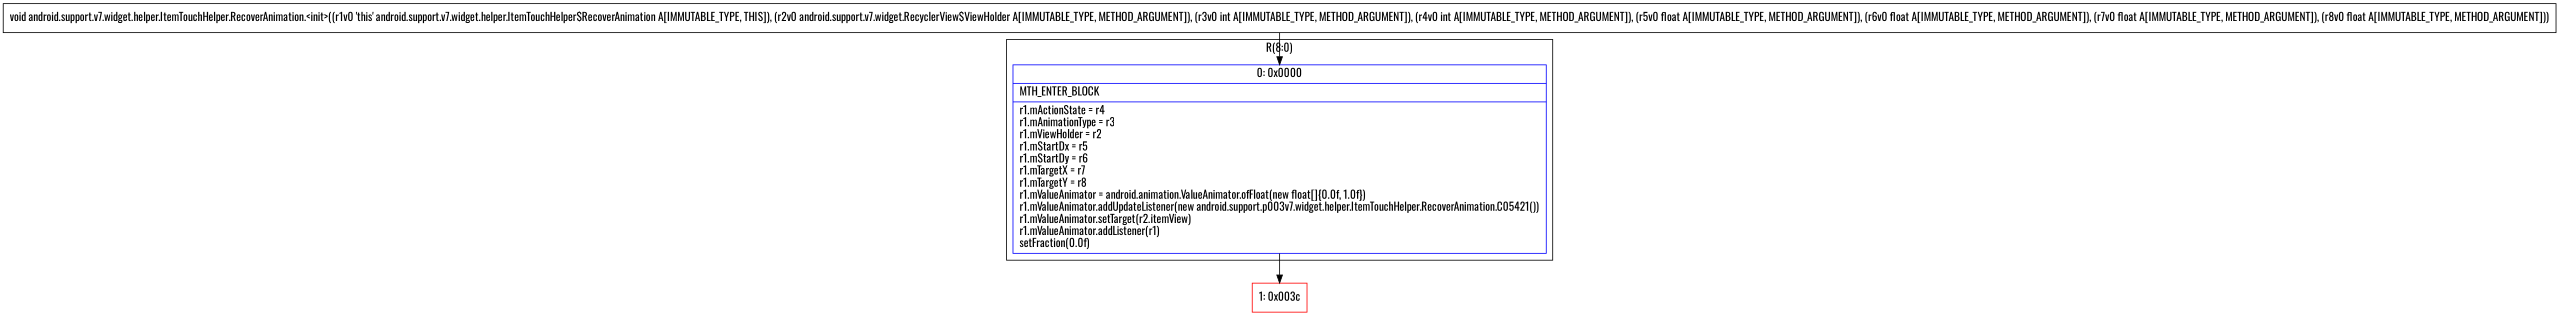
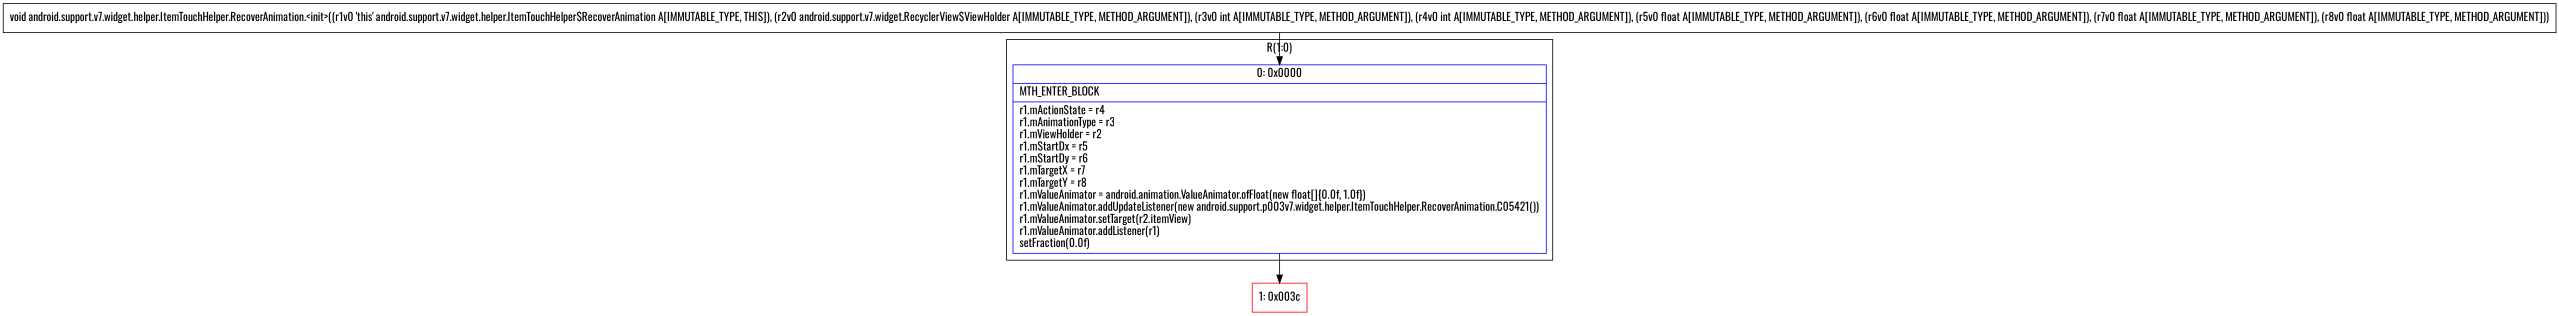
cluster "R(8:0)": label "R(8:0)" -> "R(1:0)"
